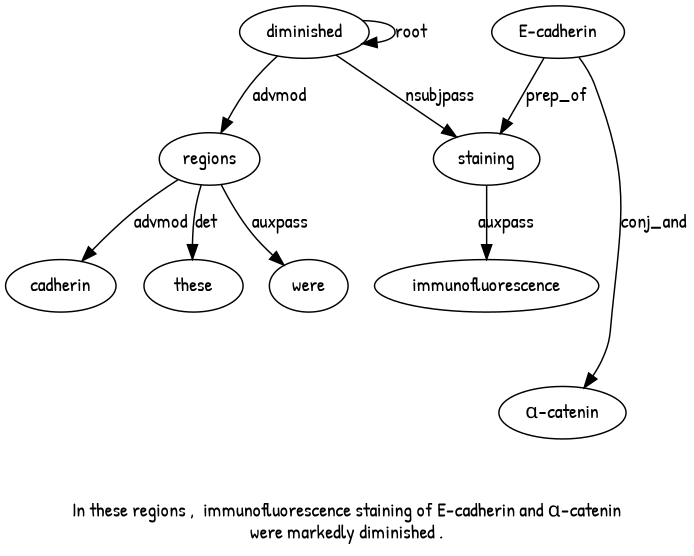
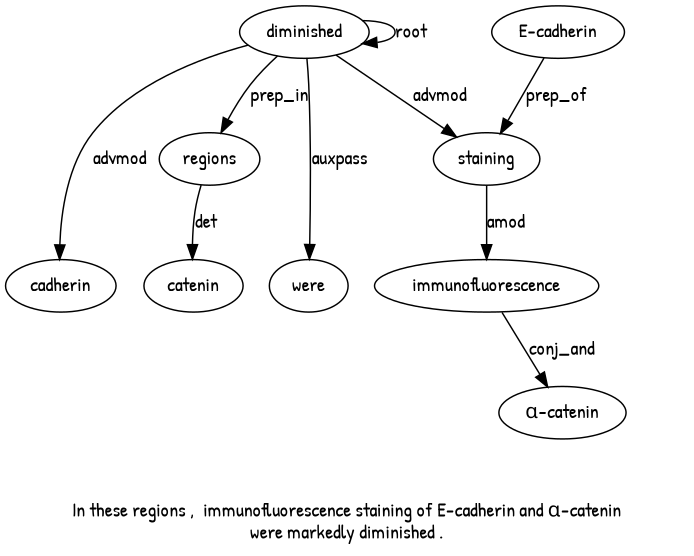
edge "diminished" -> "regions": label "advmod" -> "prep_in"
edge "diminished" -> "staining": label "nsubjpass" -> "advmod"
edge "regions" -> "cadherin": now "diminished" -> "cadherin"
edge "E-cadherin" -> "α-catenin": now "immunofluorescence" -> "α-catenin"
edge "regions" -> "were": now "diminished" -> "were"
edge "staining" -> "immunofluorescence": label "auxpass" -> "amod"
node "these": label "these" -> "catenin"
